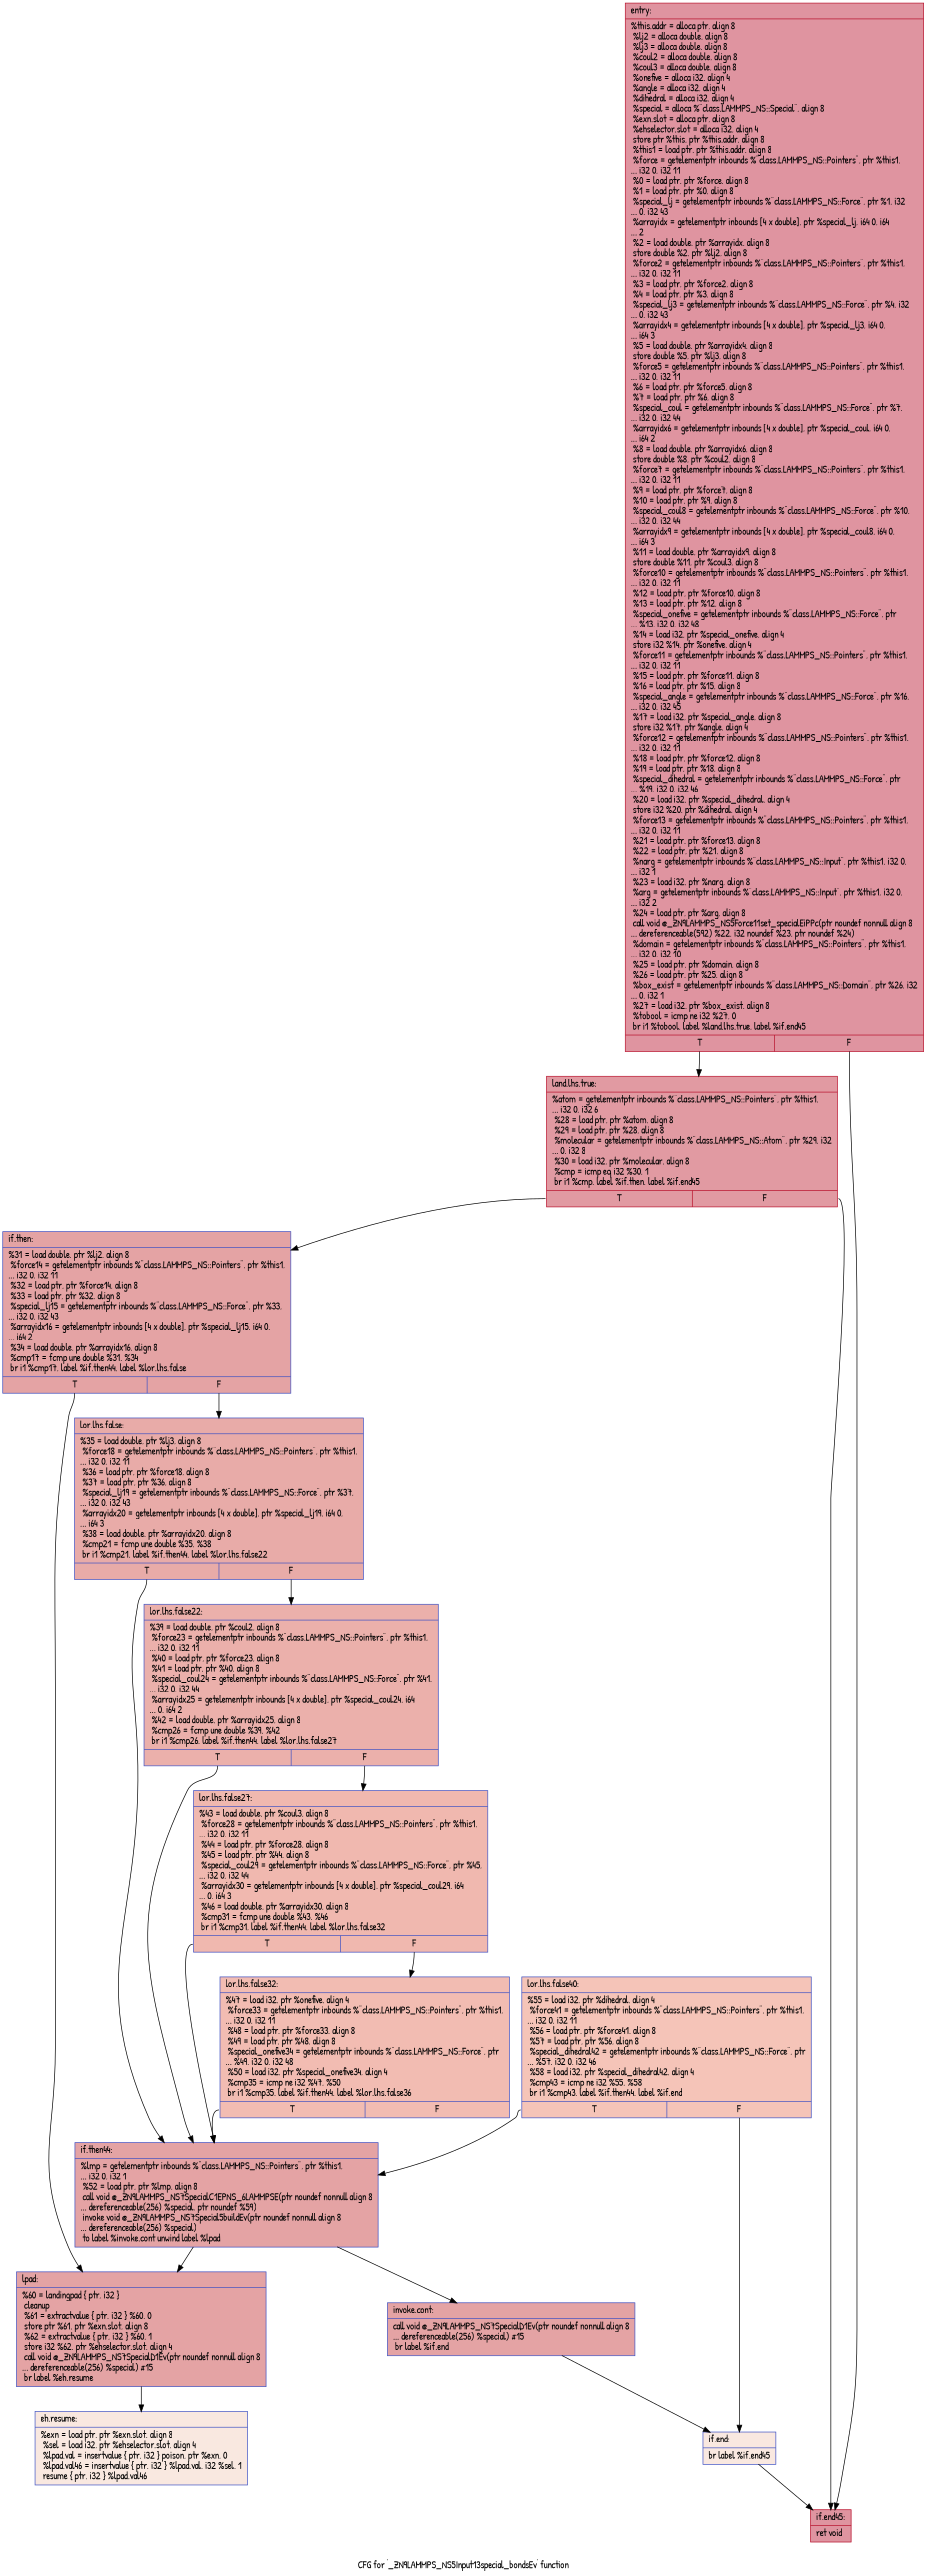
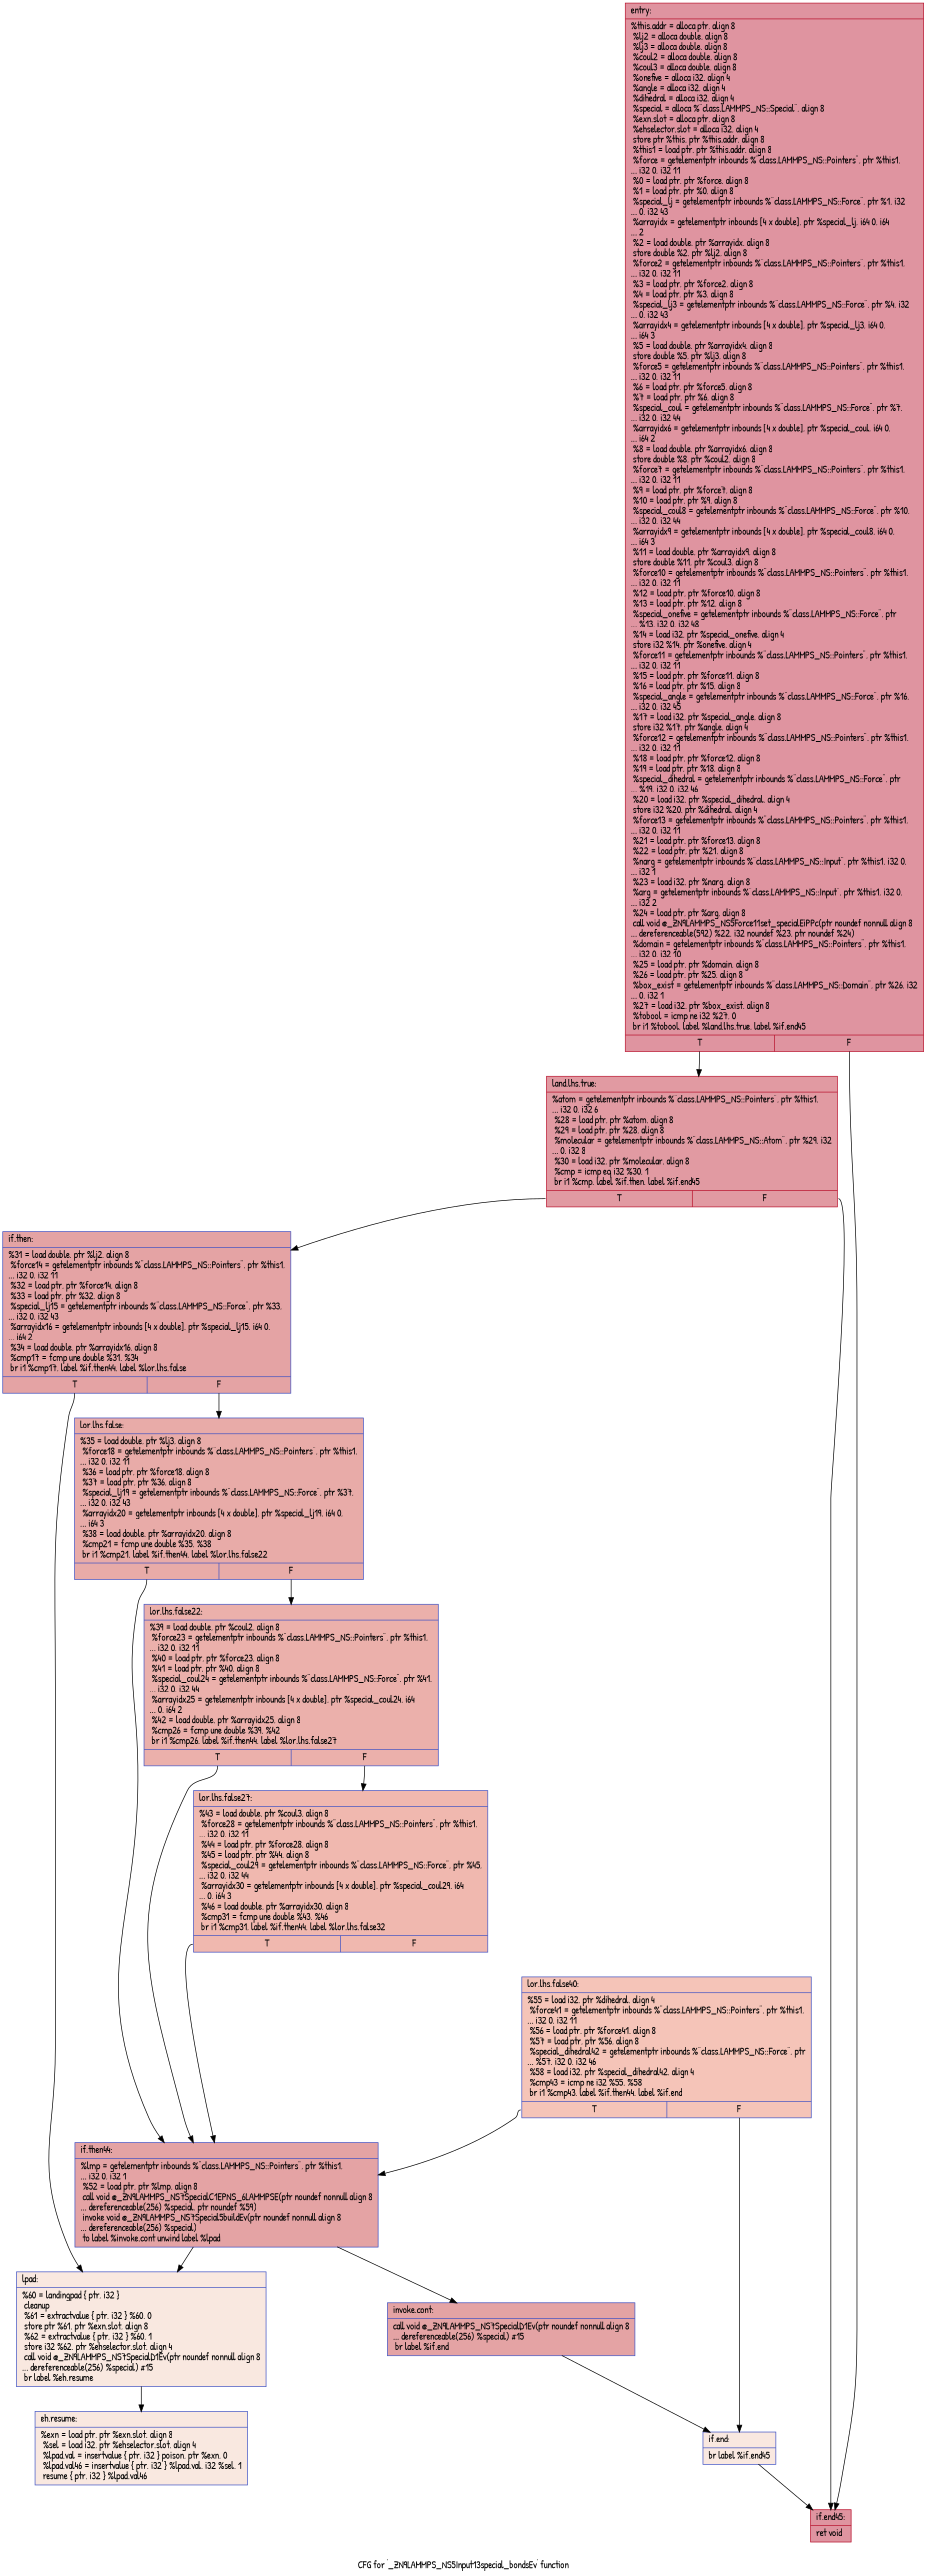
node "lor.lhs.false32:": removed
node "lpad:": fillcolor #c32e3170 -> #f1ccb870
